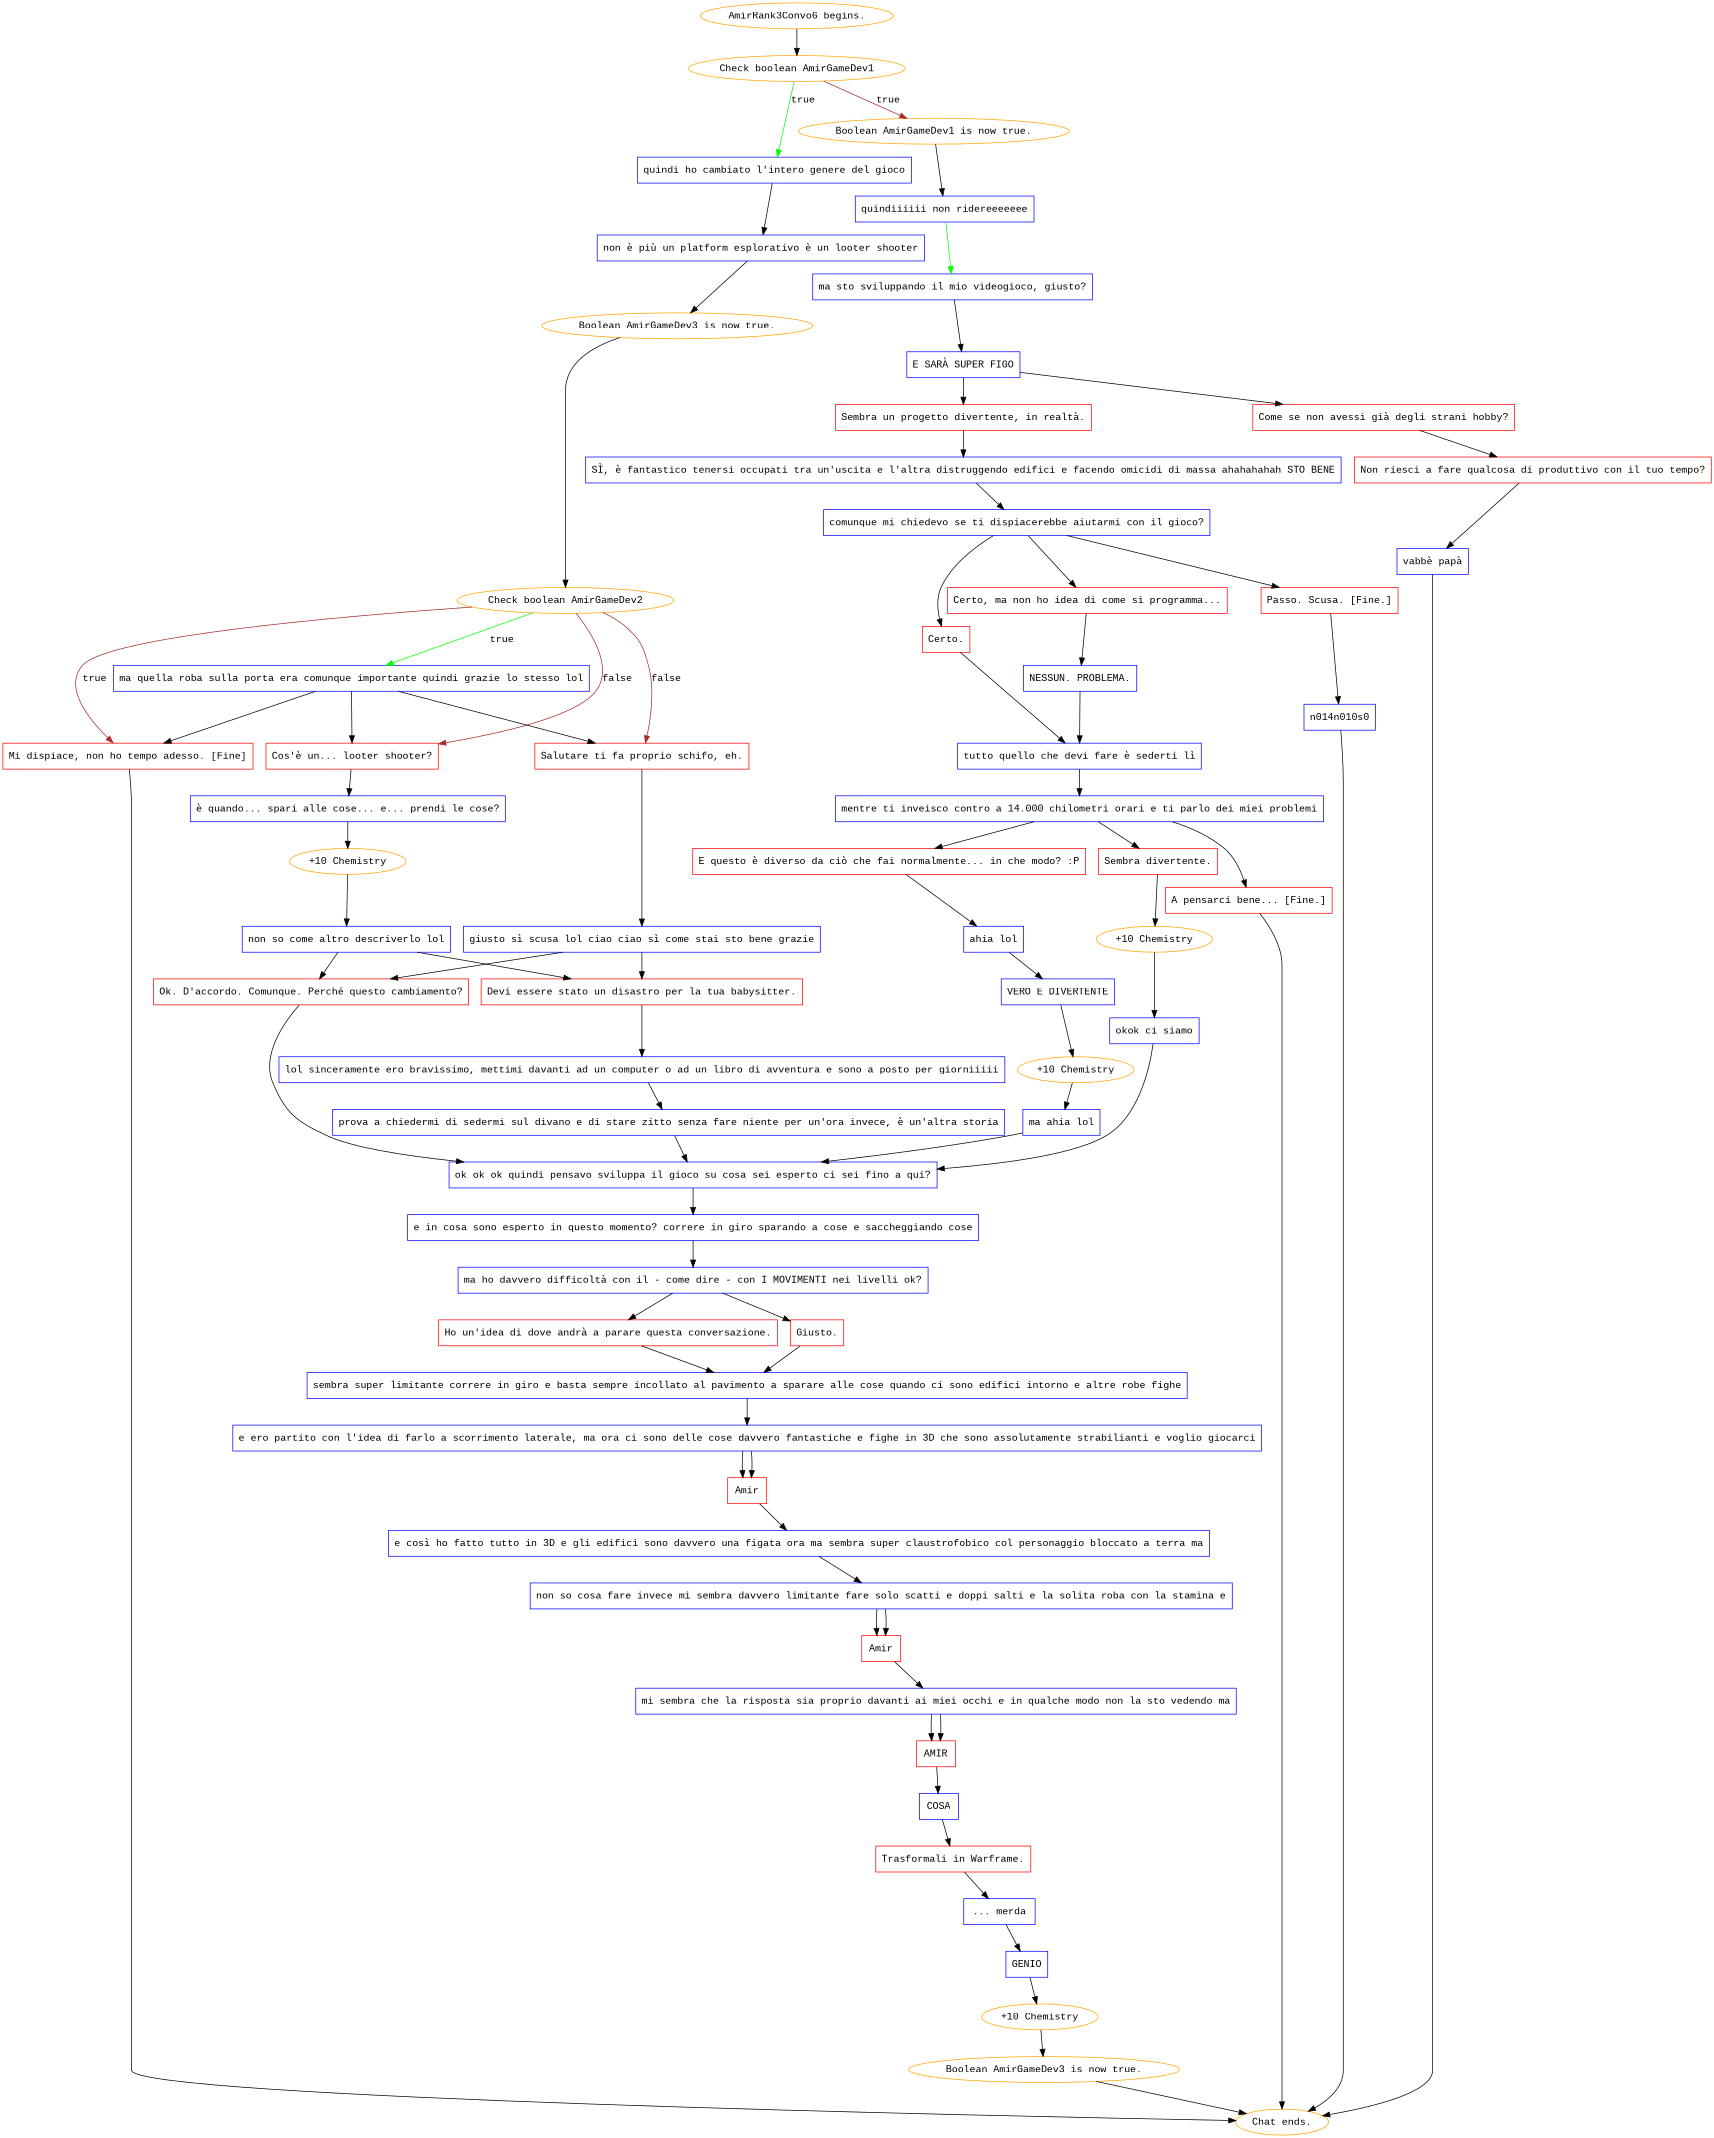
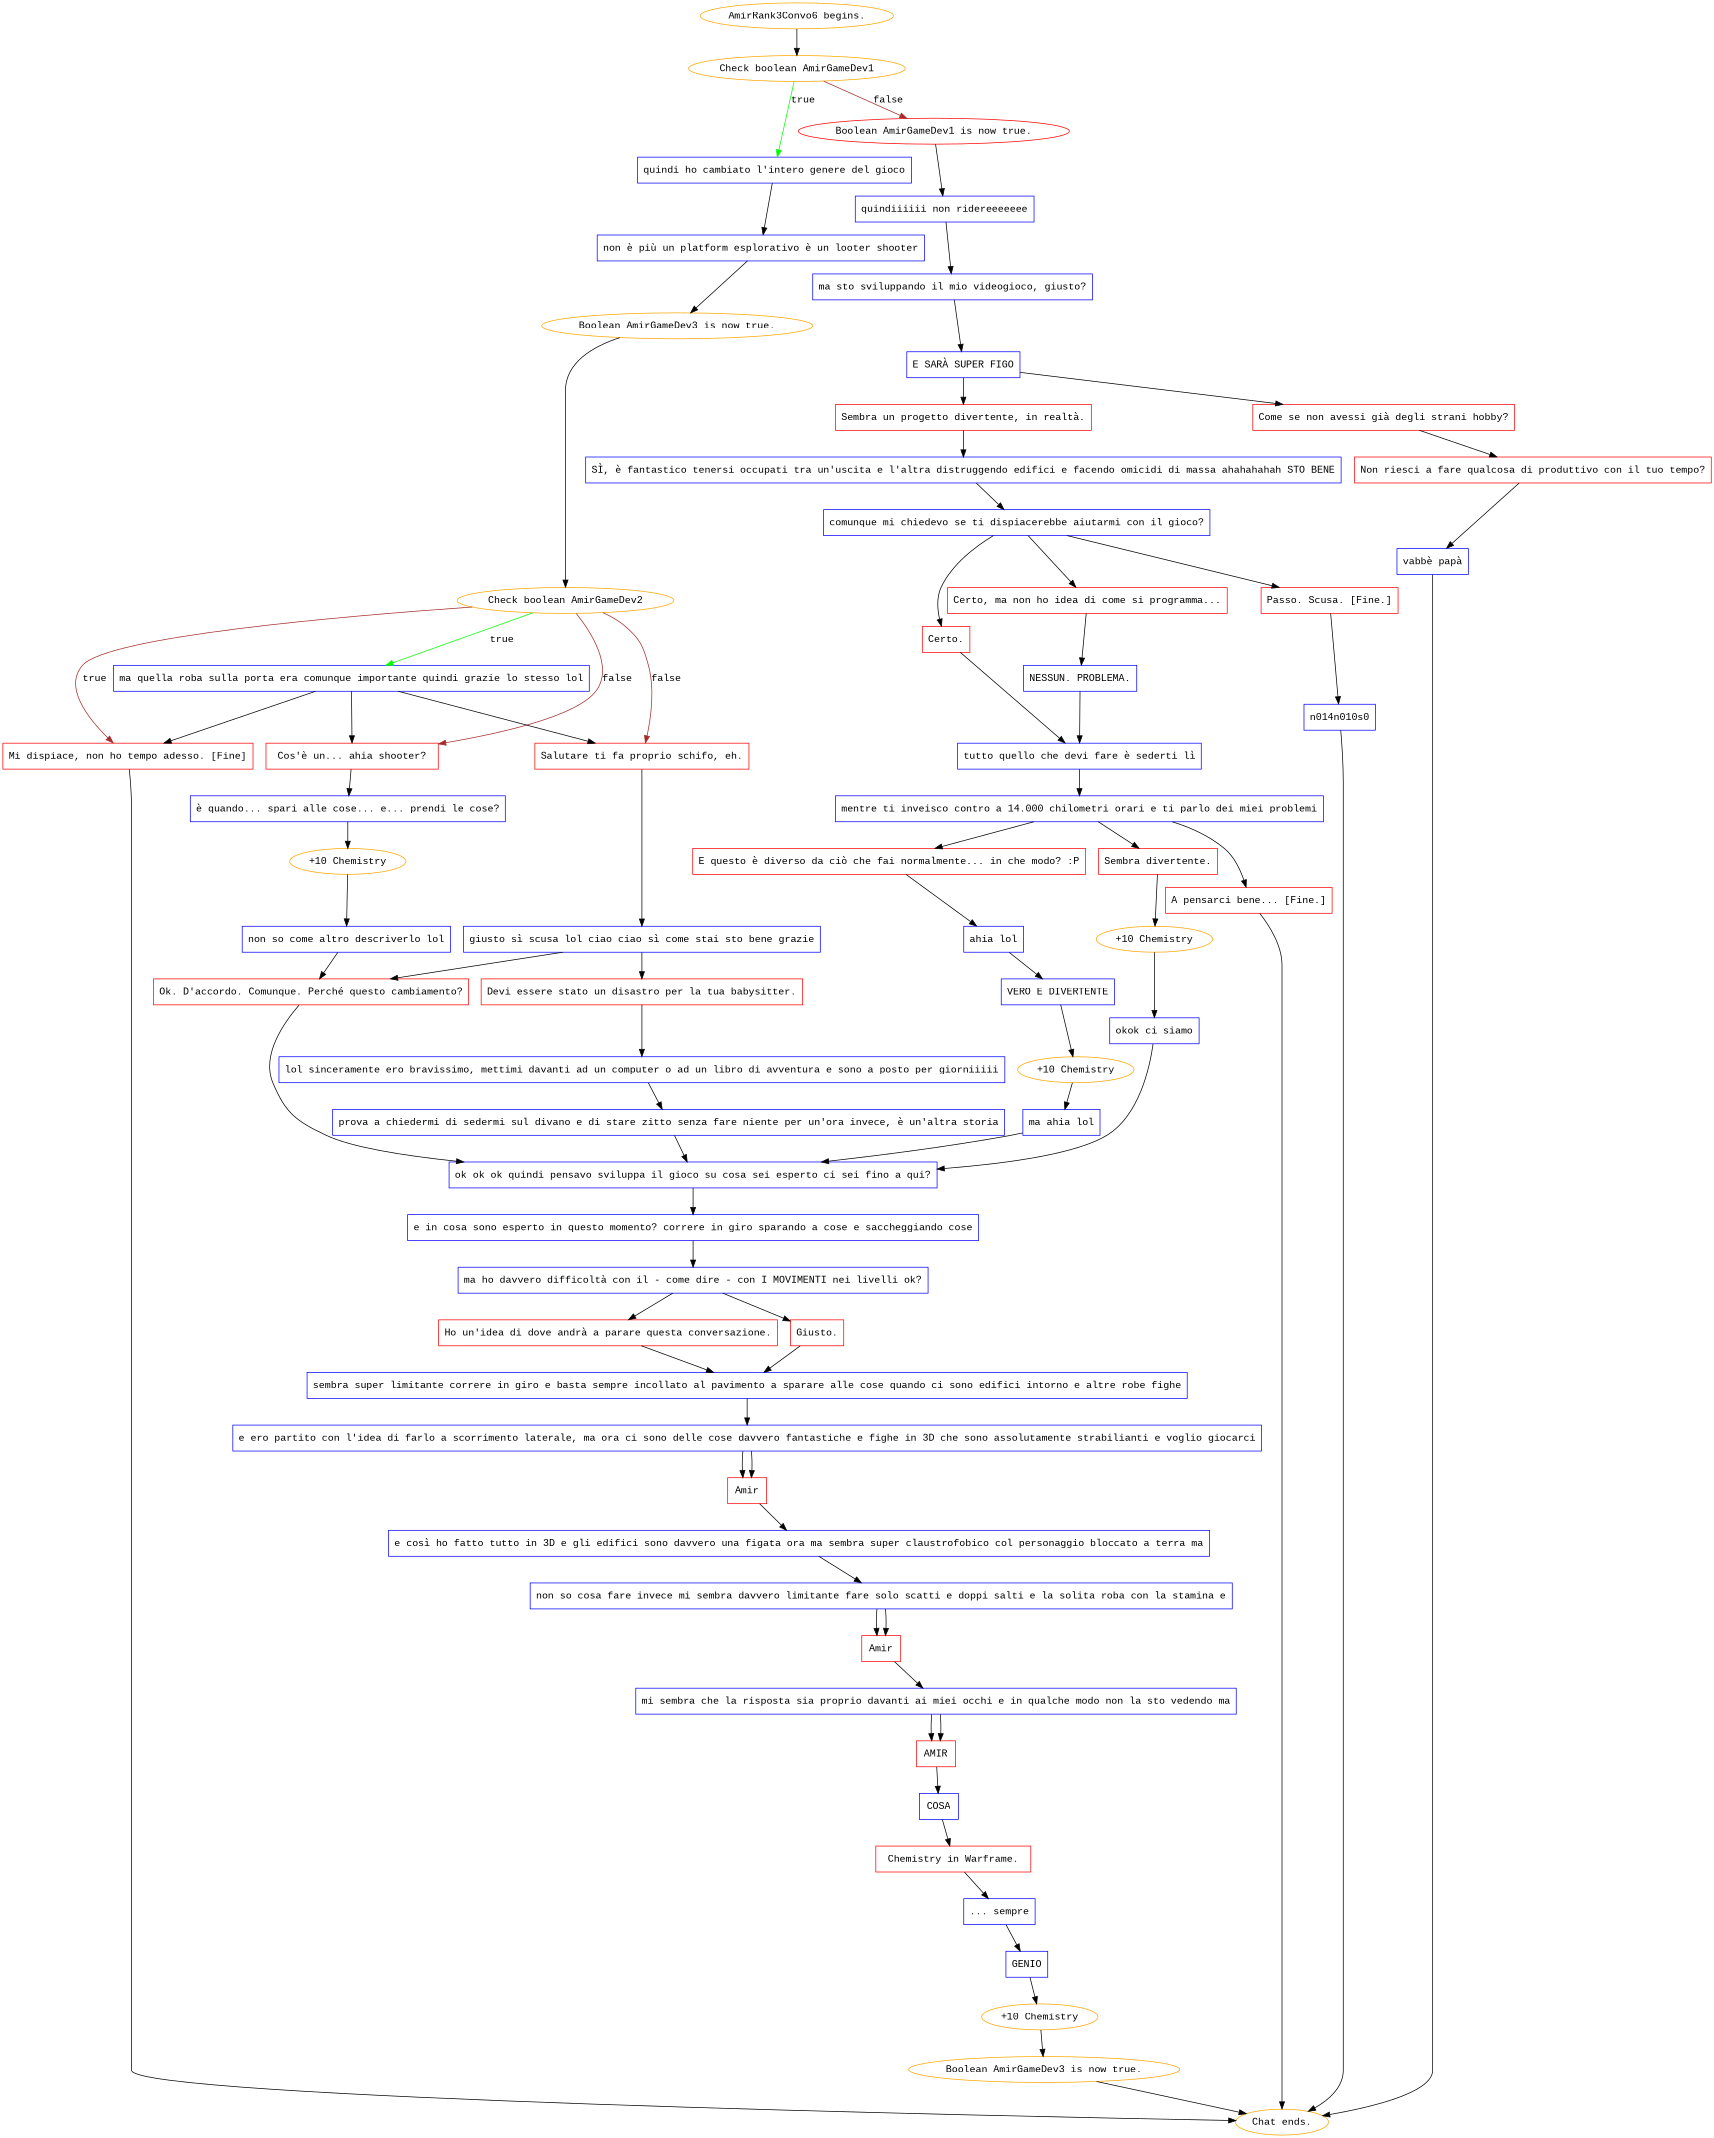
edge "Check boolean AmirGameDev1" -> "Boolean AmirGameDev1 is now true.": label "true" -> "false"
node "Boolean AmirGameDev1 is now true.": color orange -> red
edge "quindiiiiii non ridereeeeeee" -> "ma sto sviluppando il mio videogioco, giusto?": color green -> black
node "Cos'è un... looter shooter?": label "Cos'è un... looter shooter?" -> "Cos'è un... ahia shooter?"
edge "non so come altro descriverlo lol" -> "Devi essere stato un disastro per la tua babysitter.": removed
node "Trasformali in Warframe.": label "Trasformali in Warframe." -> "Chemistry in Warframe."
node "... merda": label "... merda" -> "... sempre"
